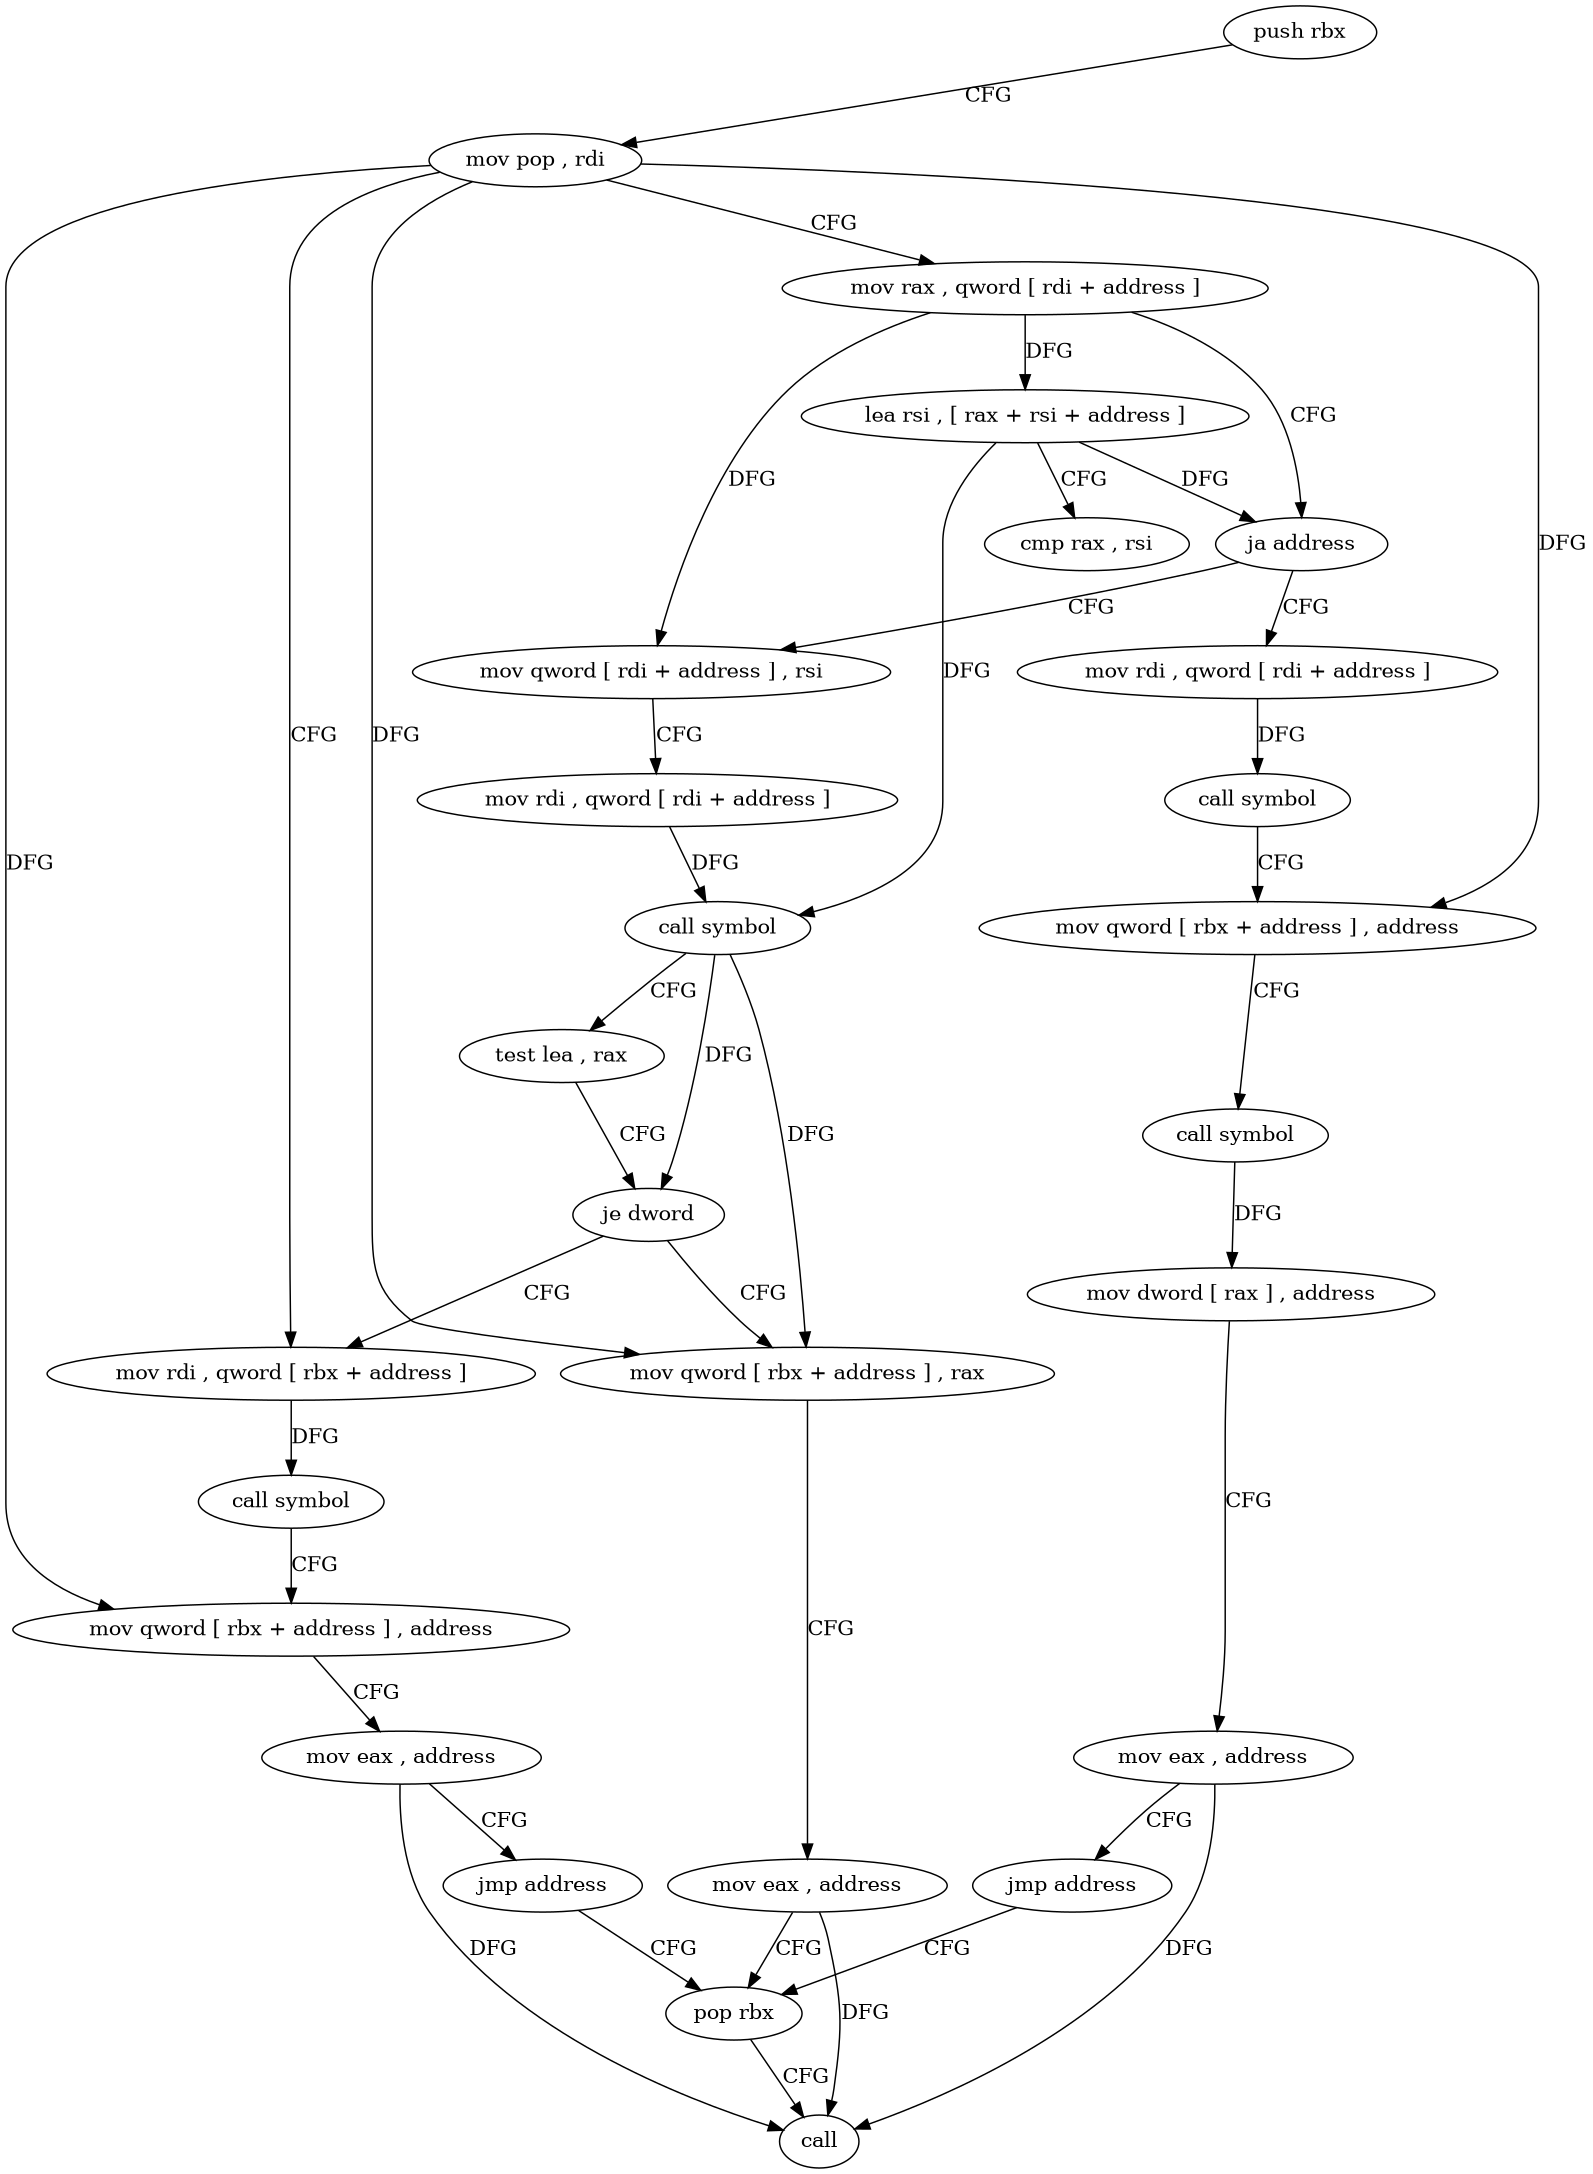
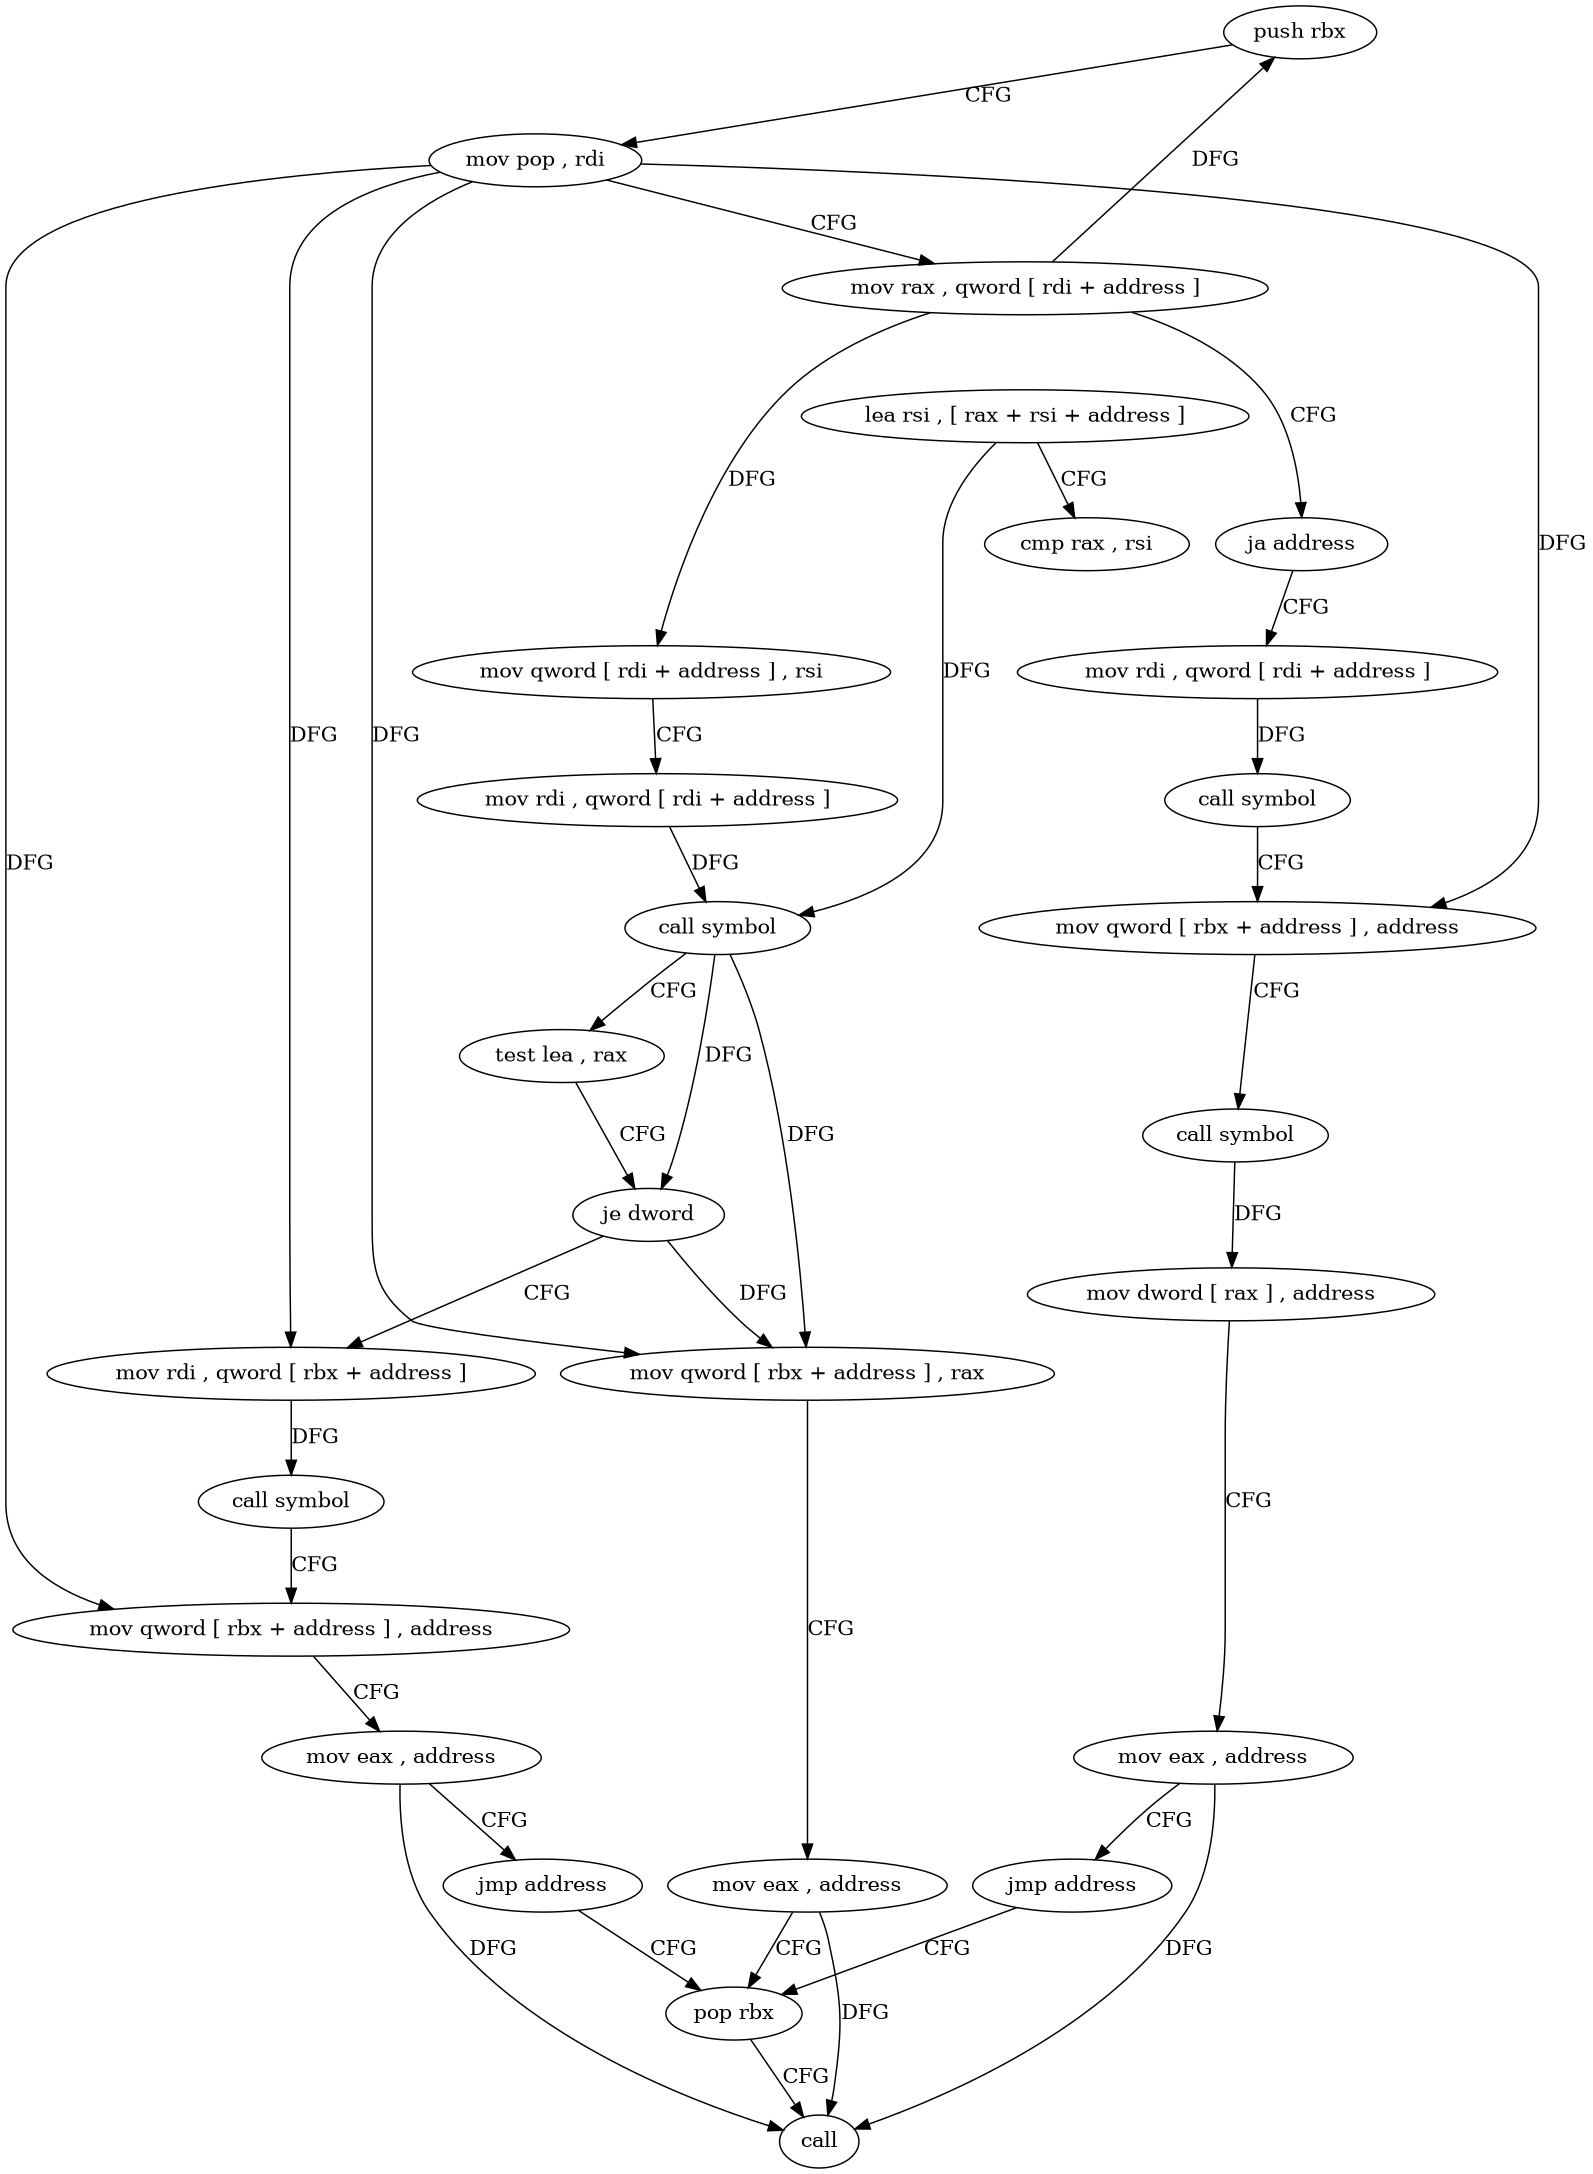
edge "mov rax , qword [ rdi + address ]" -> "lea rsi , [ rax + rsi + address ]": now "mov rax , qword [ rdi + address ]" -> "push rbx"
edge "lea rsi , [ rax + rsi + address ]" -> "ja address": removed, label "DFG"
edge "ja address" -> "mov qword [ rdi + address ] , rsi": removed, label "CFG"
edge "mov pop , rdi" -> "mov rdi , qword [ rbx + address ]": label "CFG" -> "DFG"
edge "je dword" -> "mov qword [ rbx + address ] , rax": label "CFG" -> "DFG"
